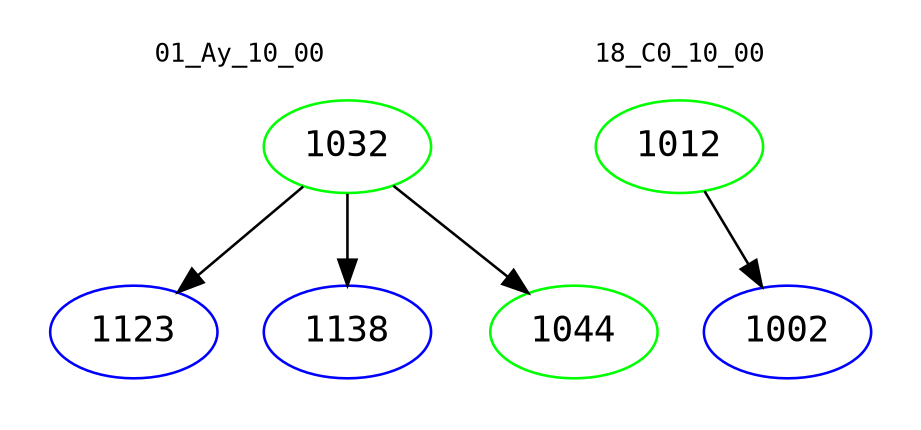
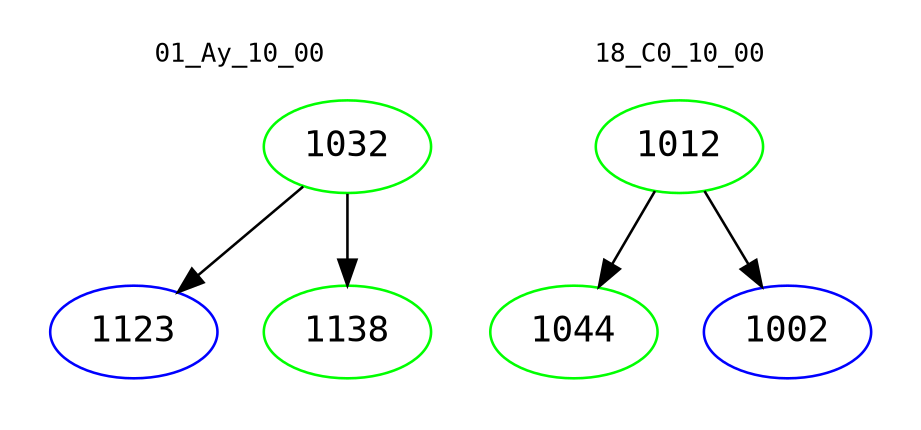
edge "1032" -> "1044": now "1012" -> "1044"
node "1138": color blue -> green
